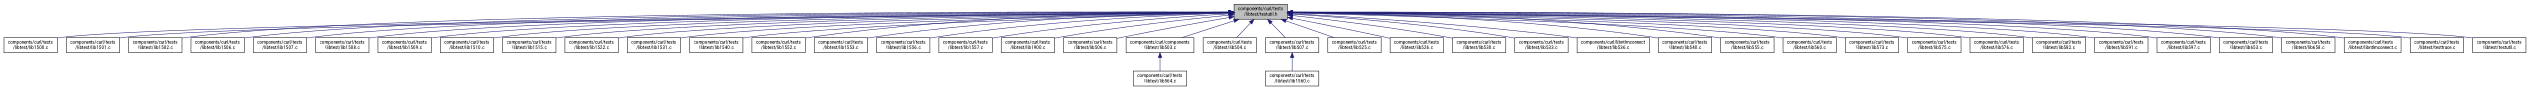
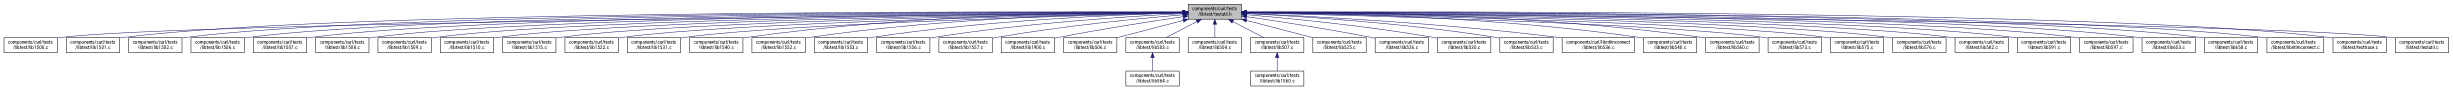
node "components/curl/components /libtest/lib503.c": label "components/curl/components /libtest/lib503.c" -> "components/curl/tests /libtest/lib503.c"
node "components/curl/tests /libtest/lib555.c": removed
